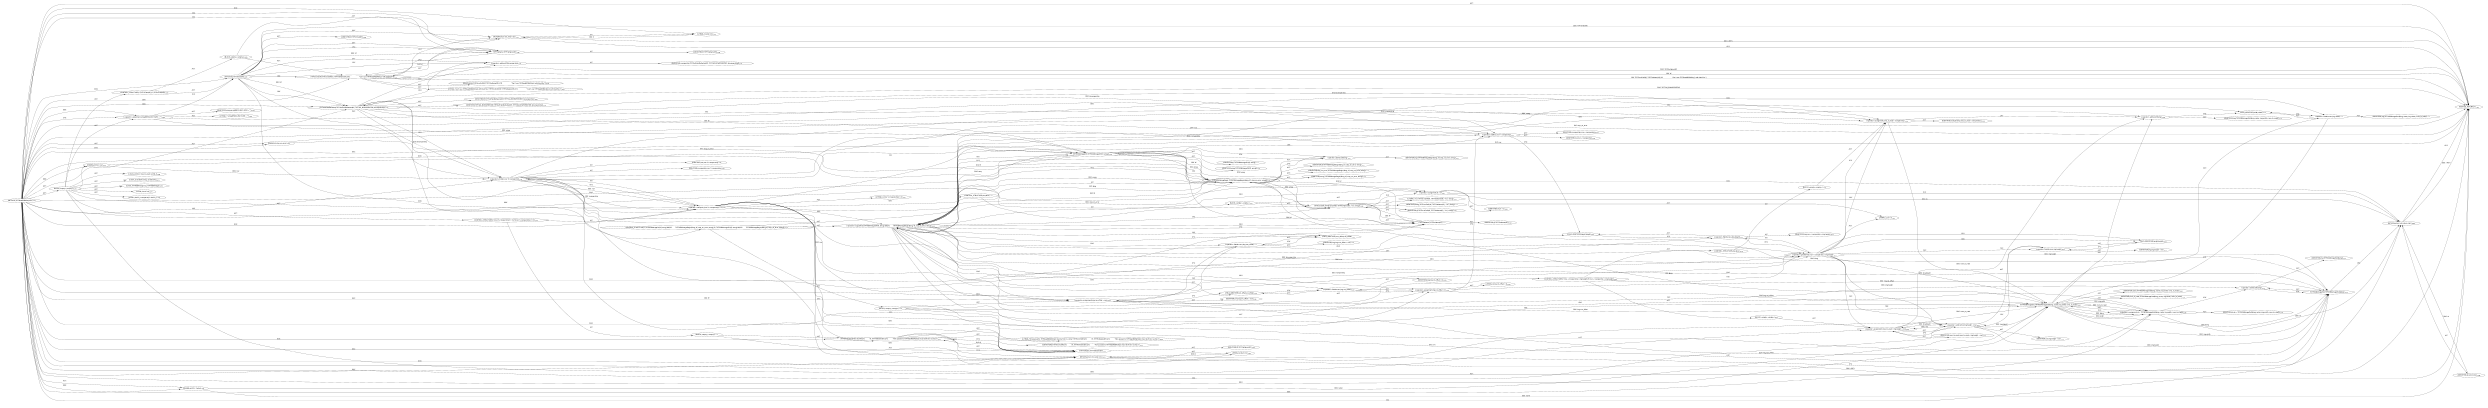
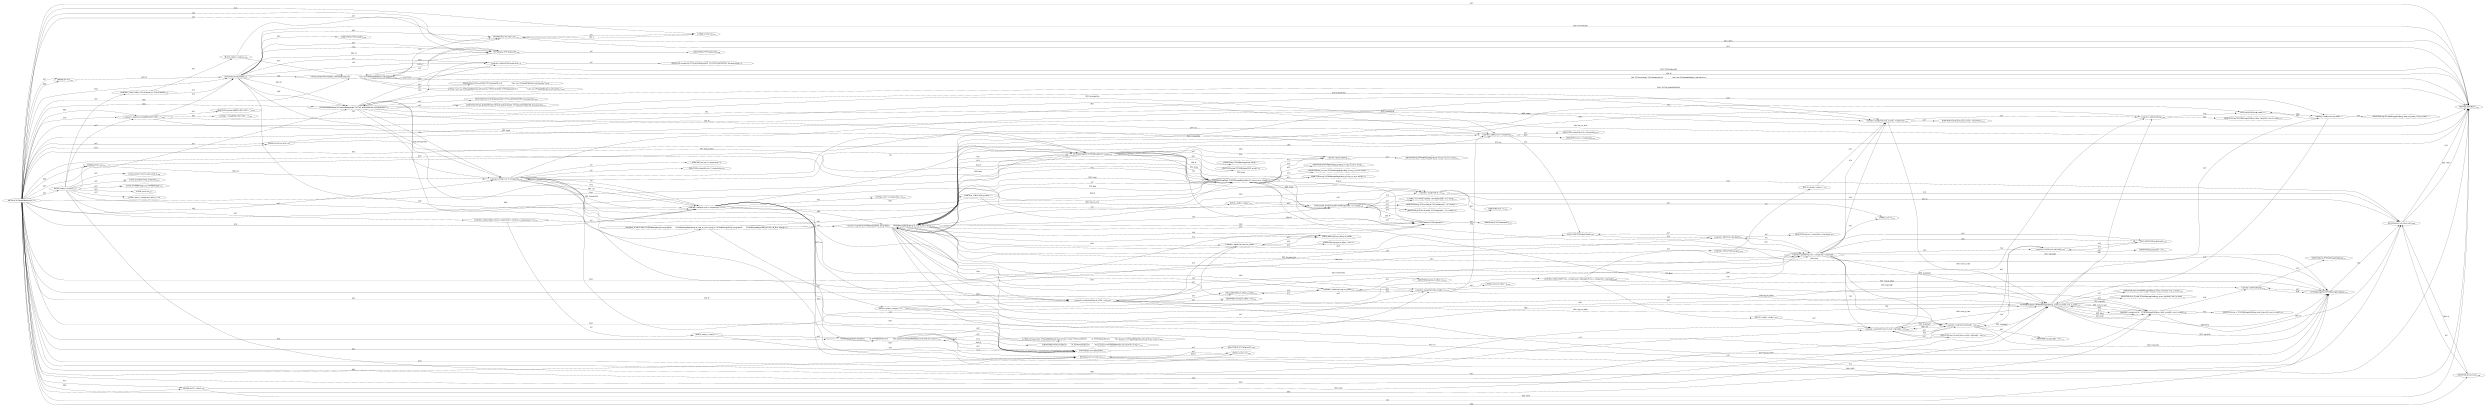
node "(PARAM,TIFF *tif)": added
edge "(METHOD,TIFFReadRGBAStripExt)" -> "(IDENTIFIER,ok,return (ok);)": added, label "DDG:"
